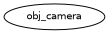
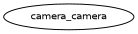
node "obj_camera": label "obj_camera" -> "camera_camera"
